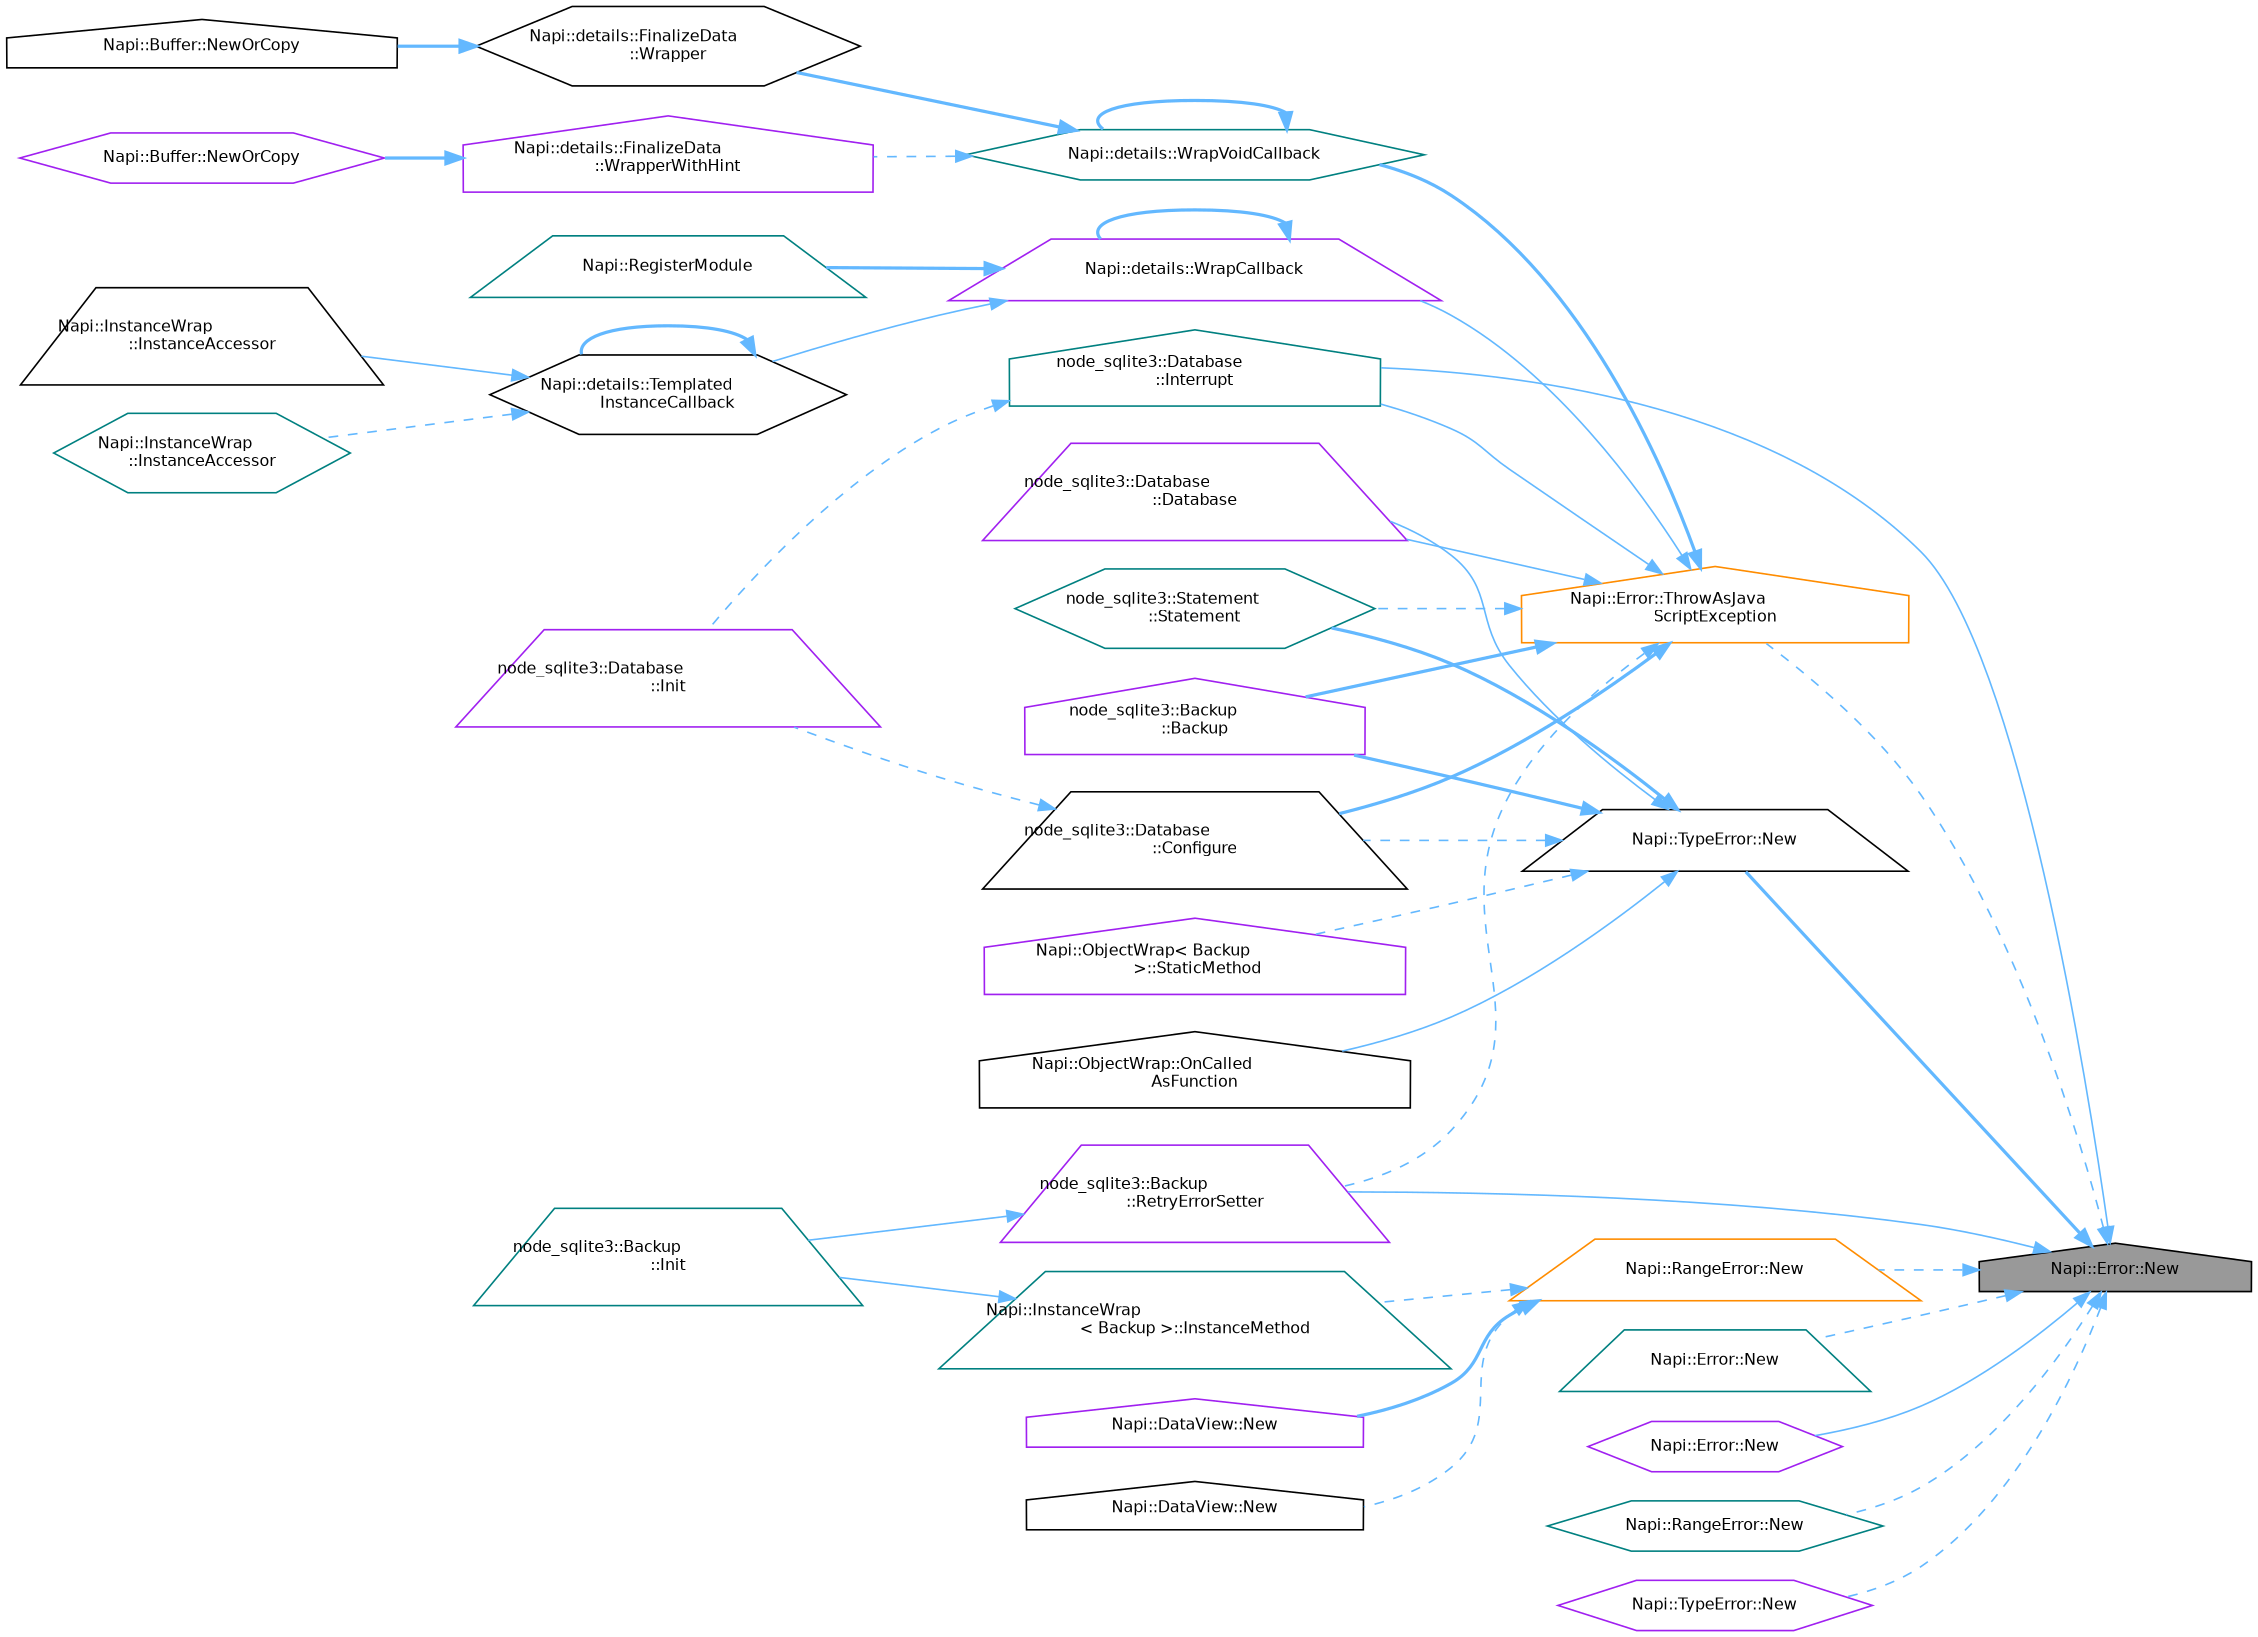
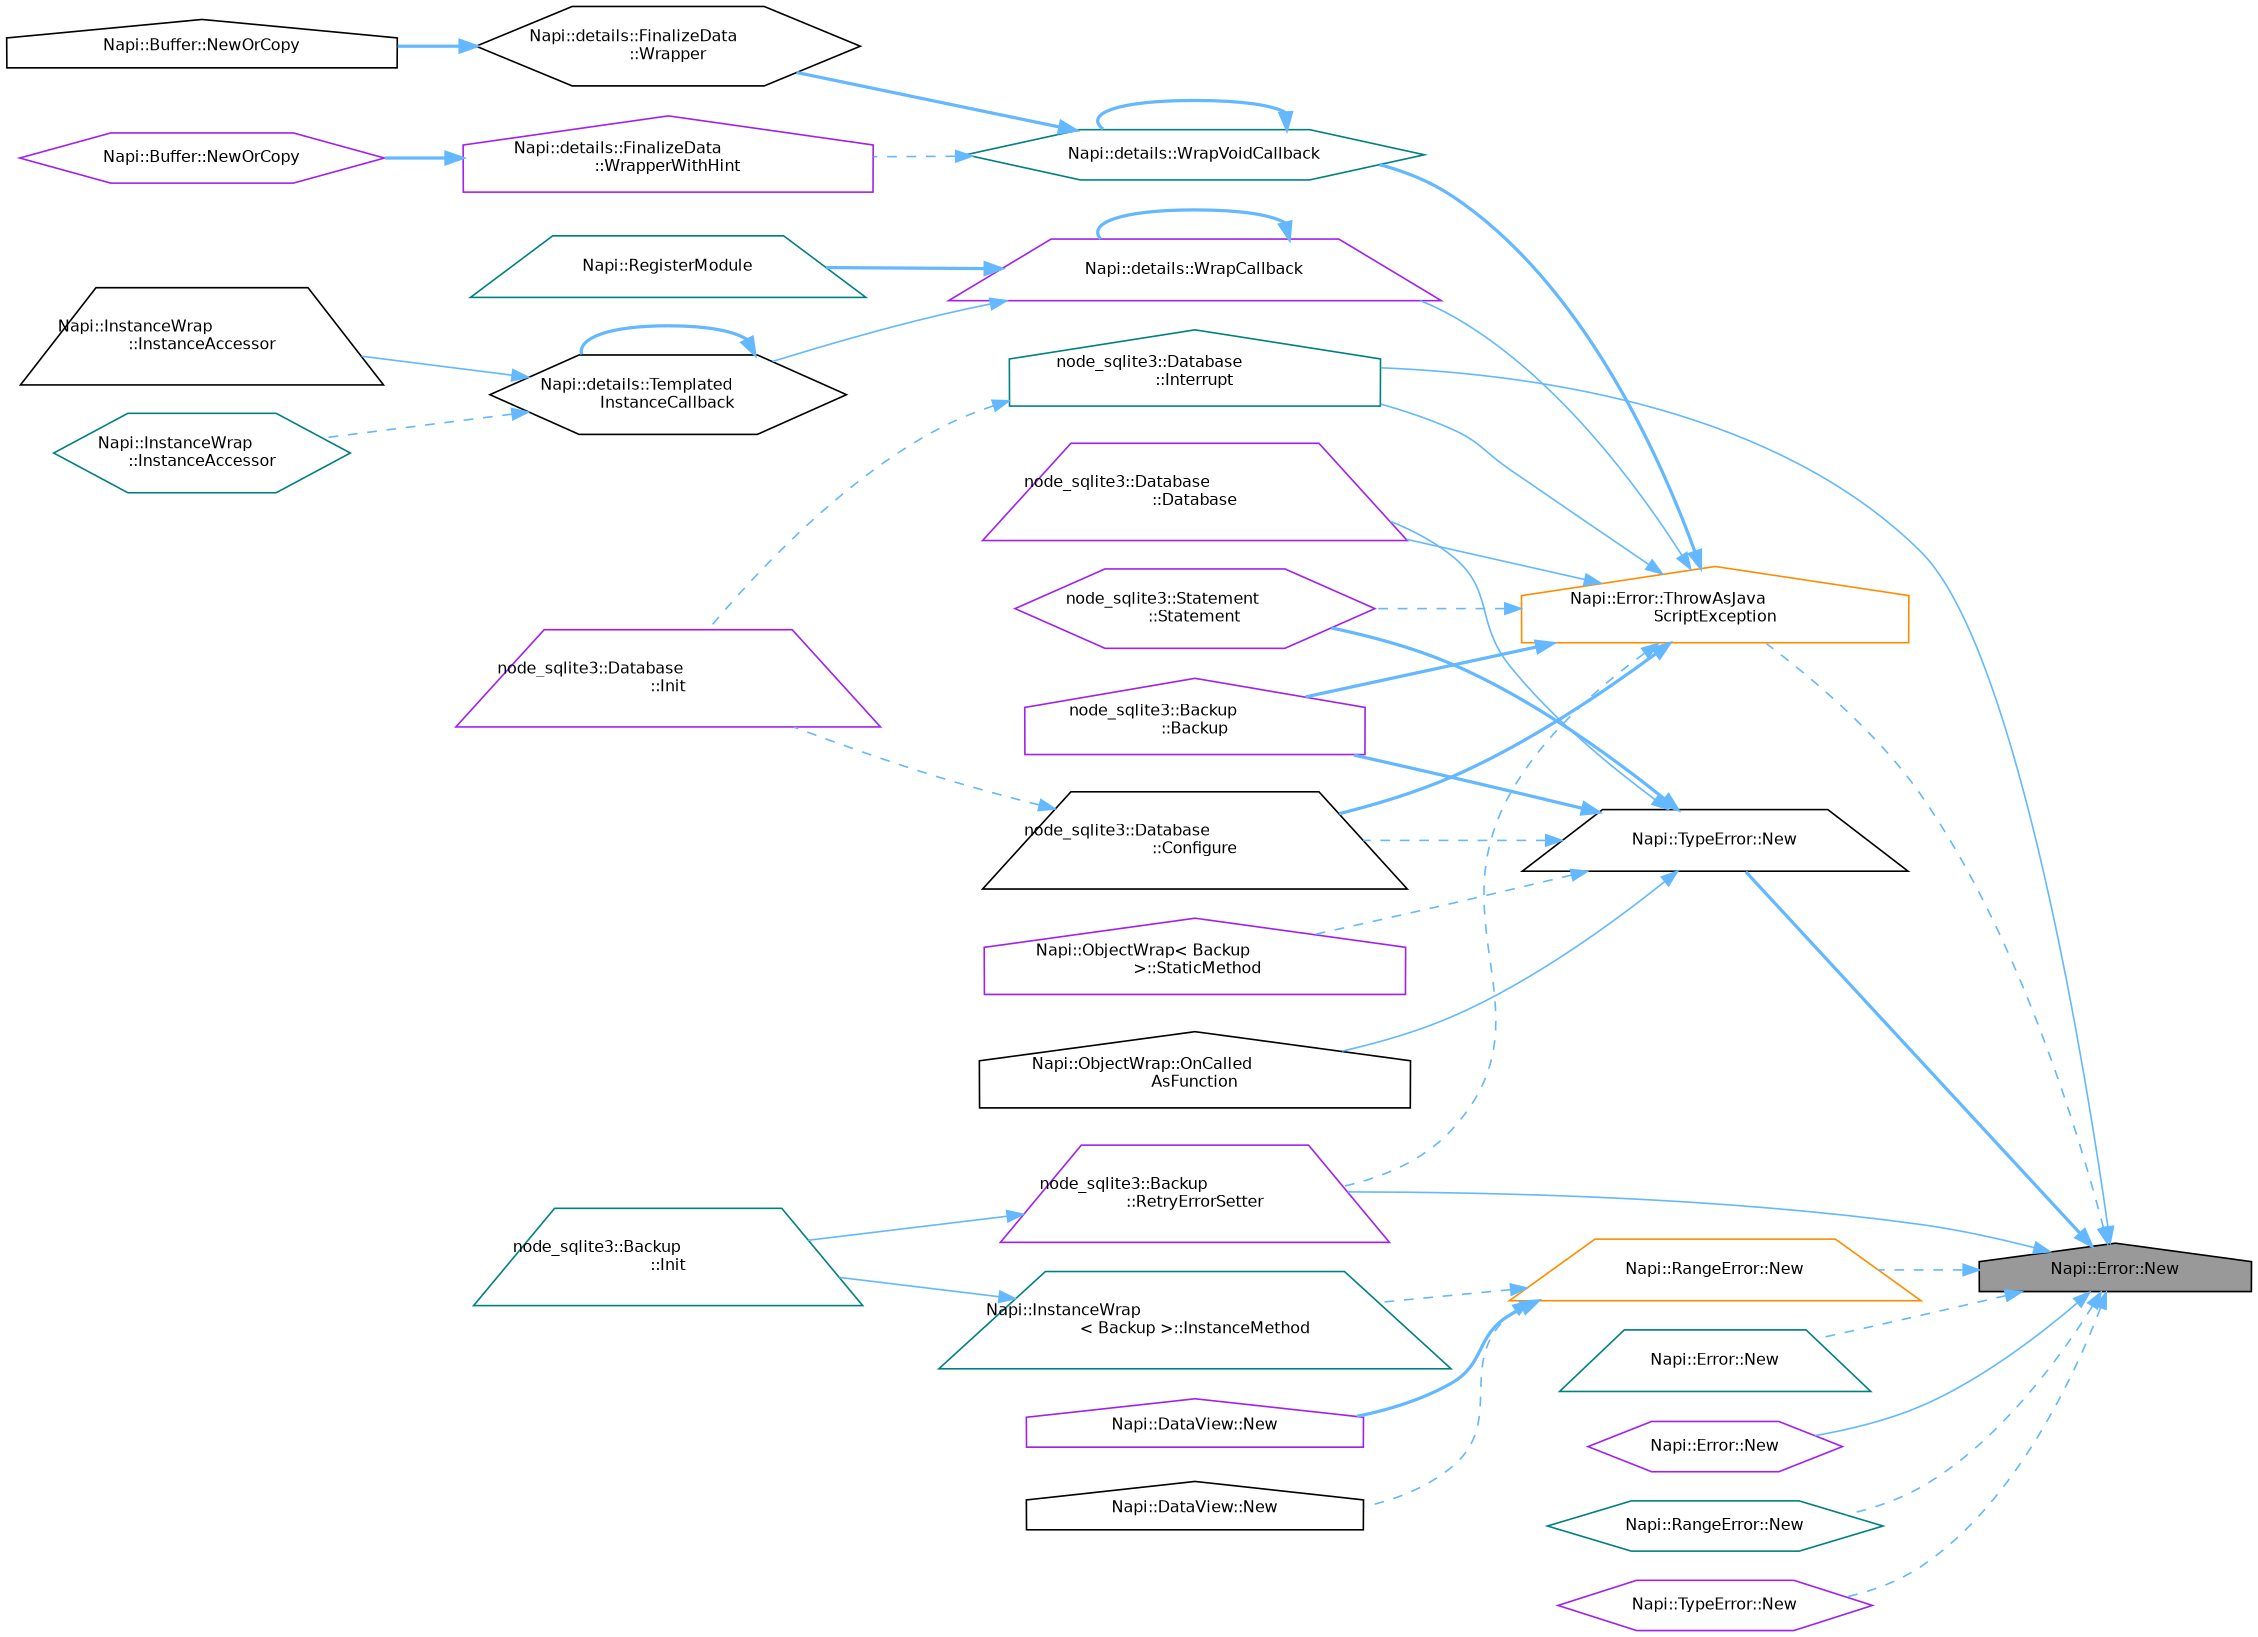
node "node_sqlite3::Statement ::Statement": color teal -> purple
